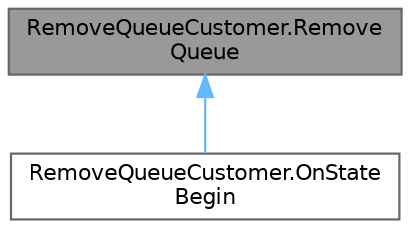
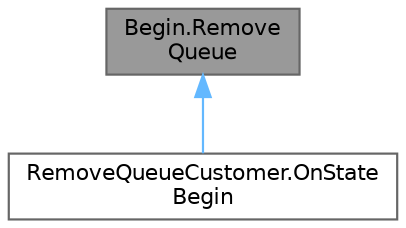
node "RemoveQueueCustomer.Remove Queue": label "RemoveQueueCustomer.Remove Queue" -> "Begin.Remove Queue"
